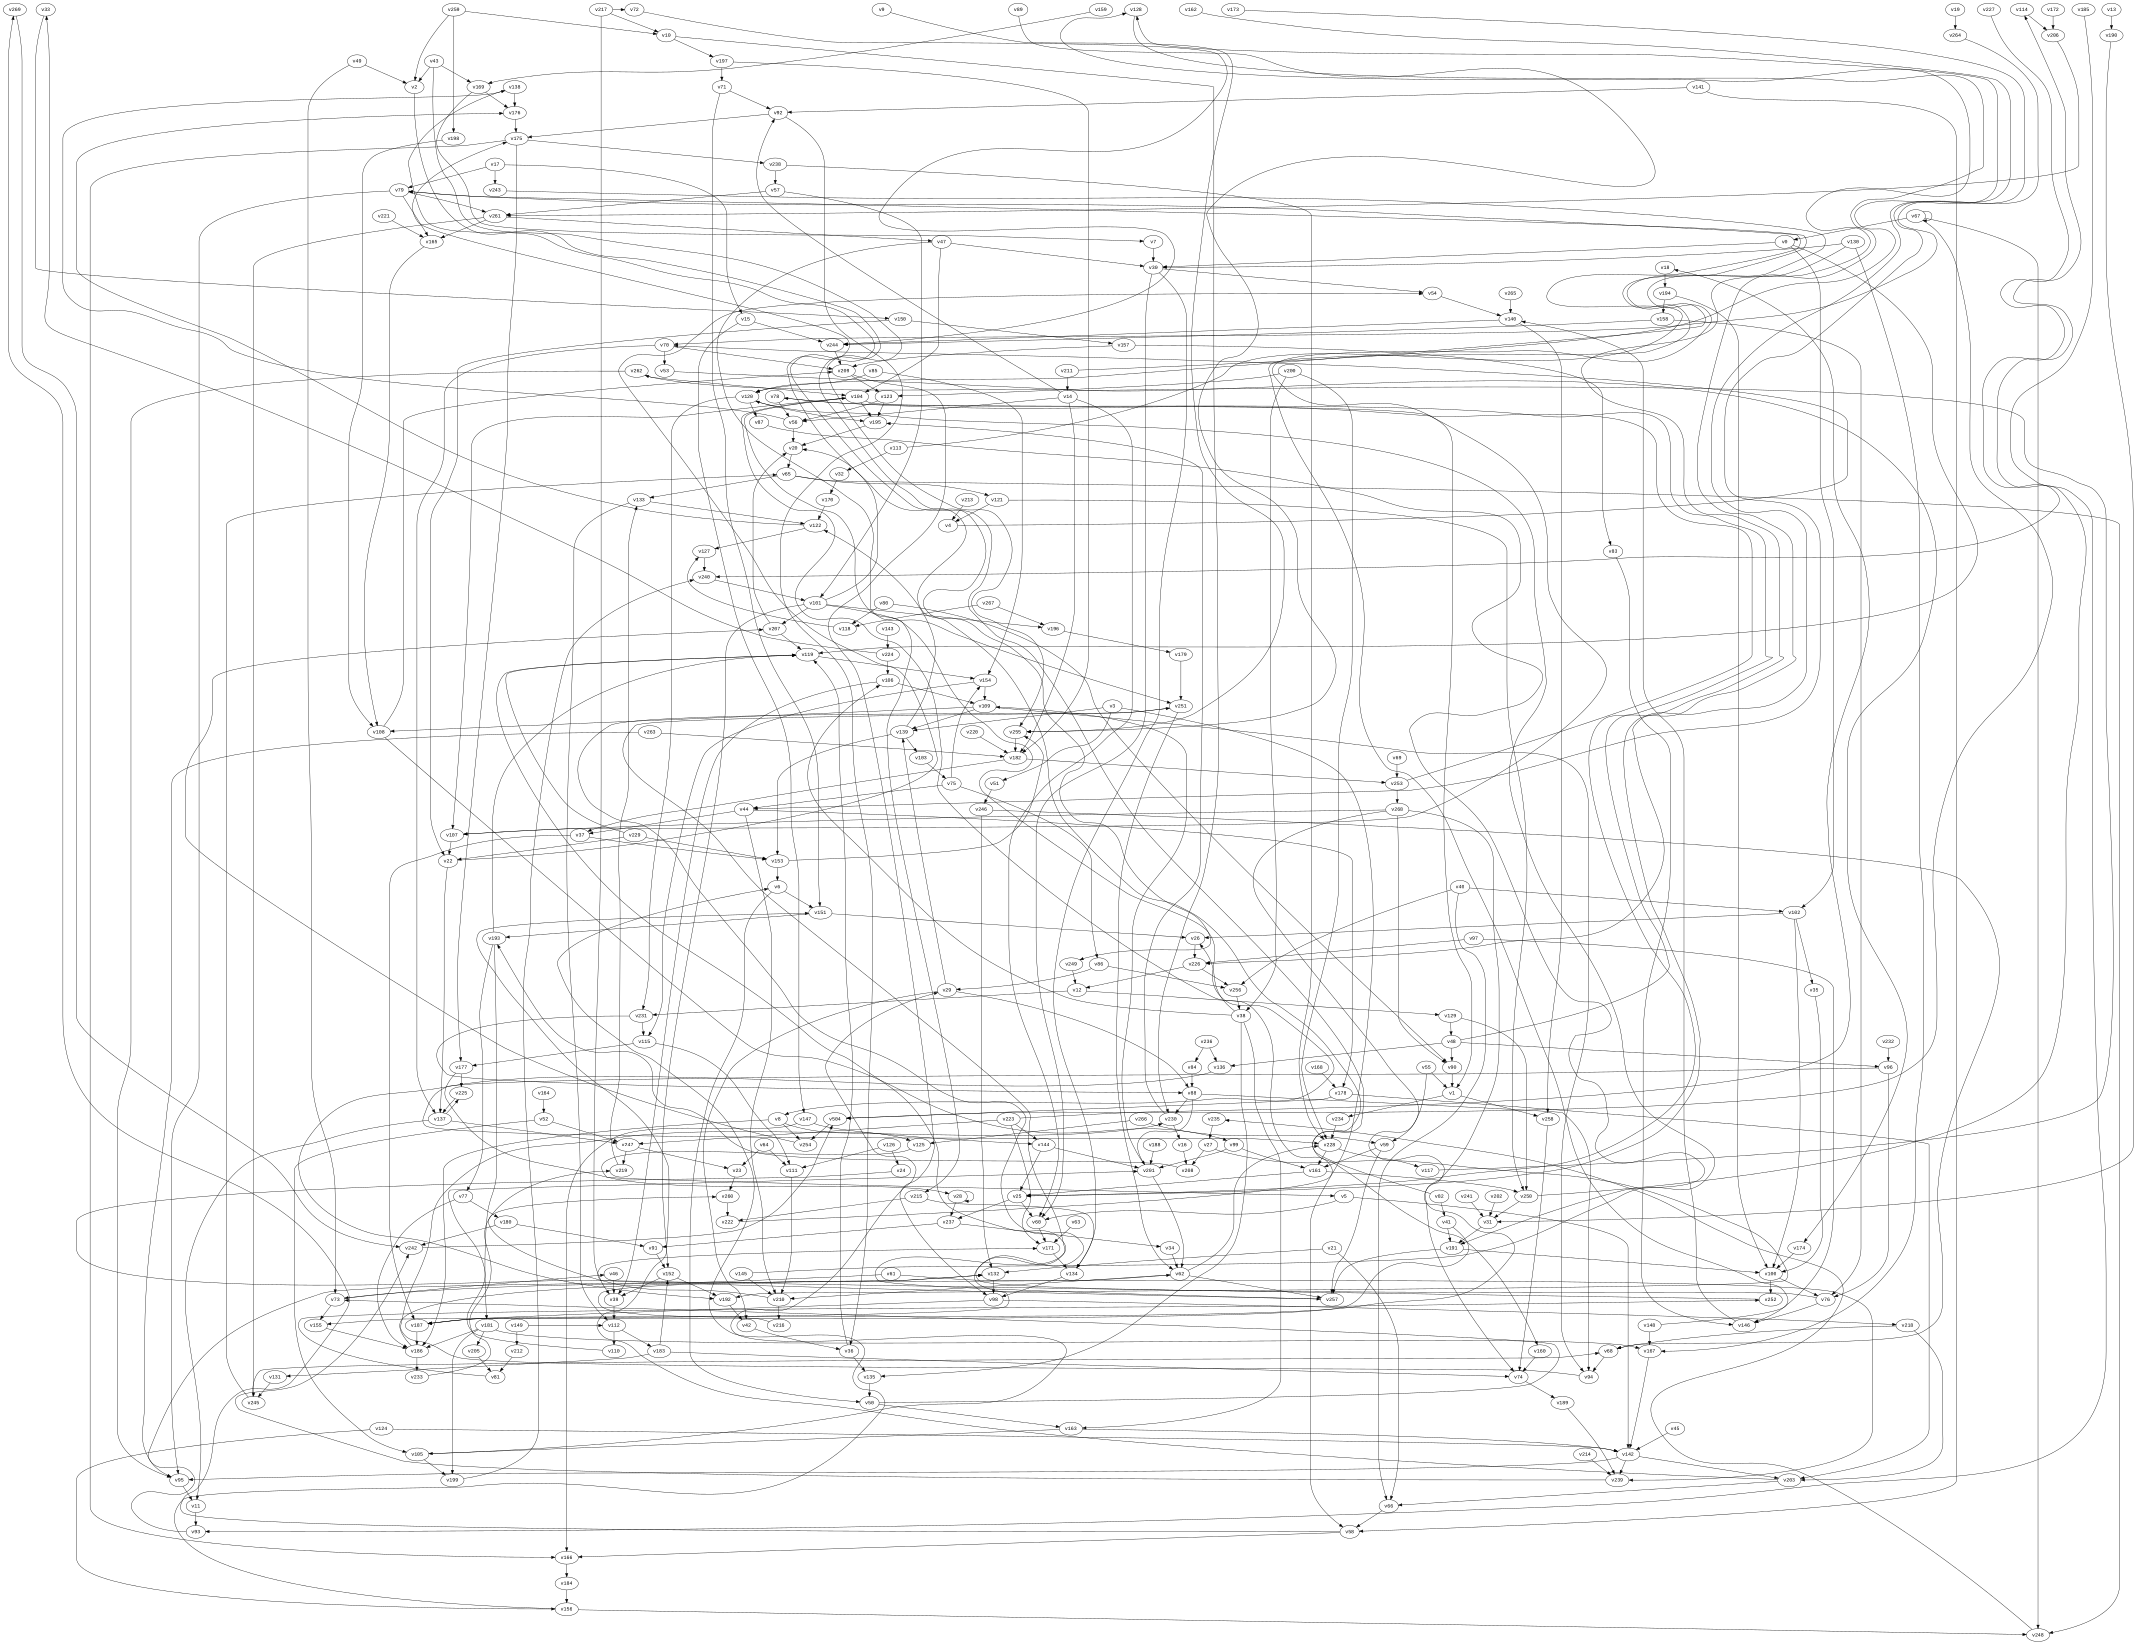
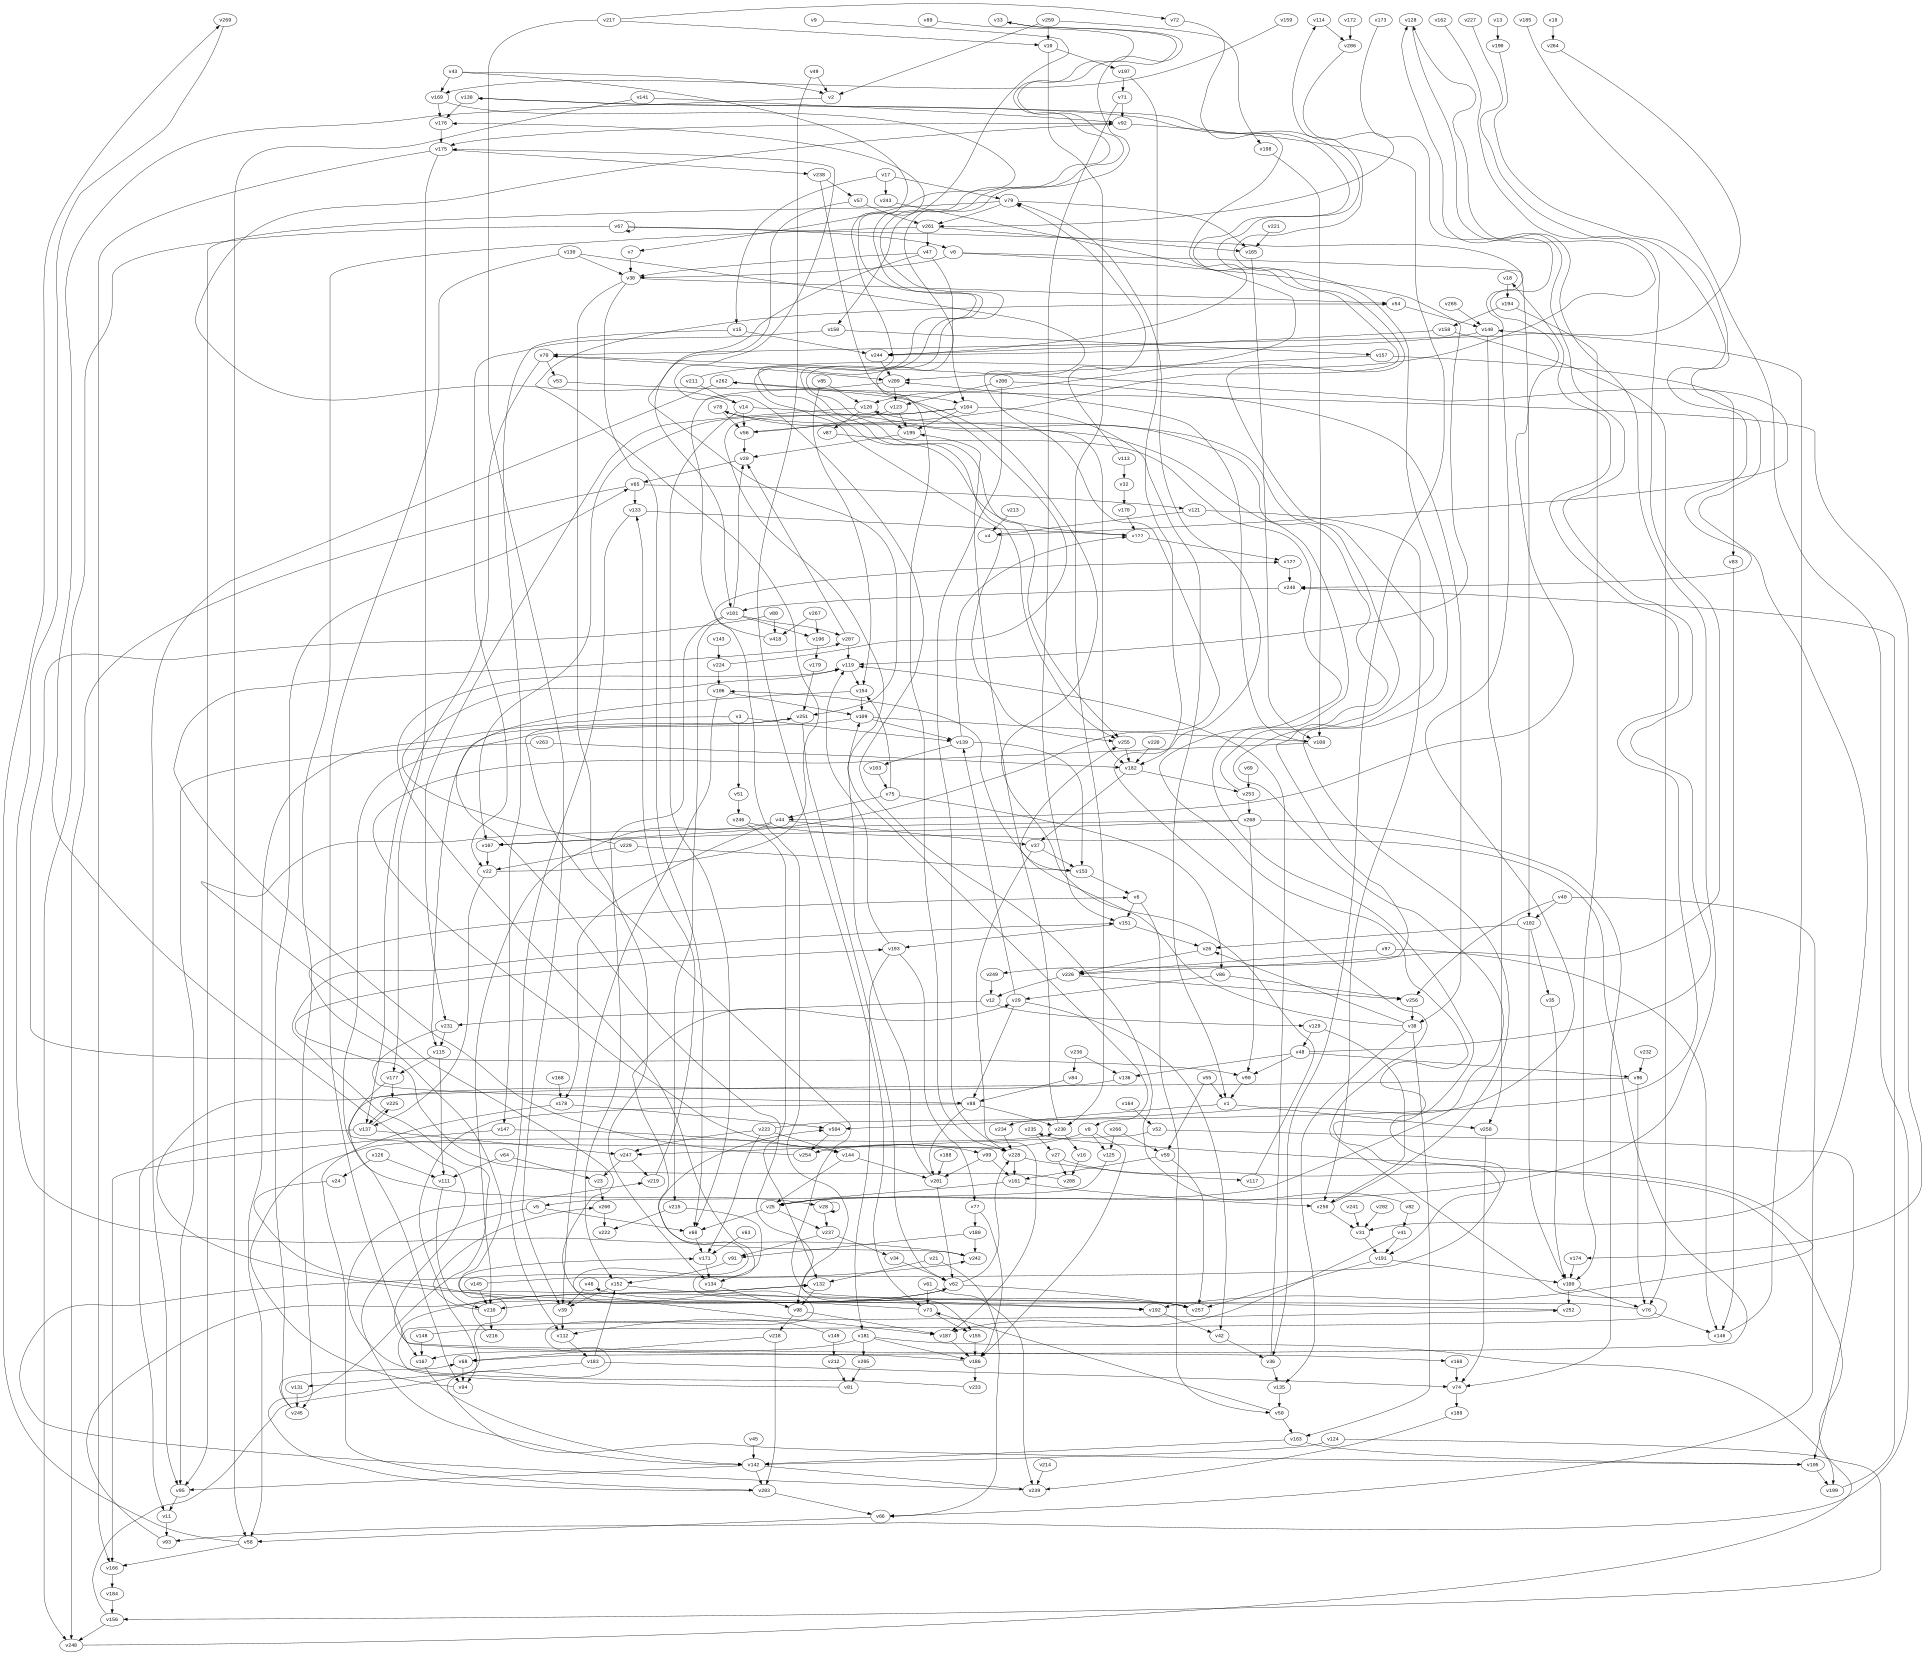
node "v118": label "v118" -> "v418"
edge "v222" -> "v104": removed
node "v110": removed
